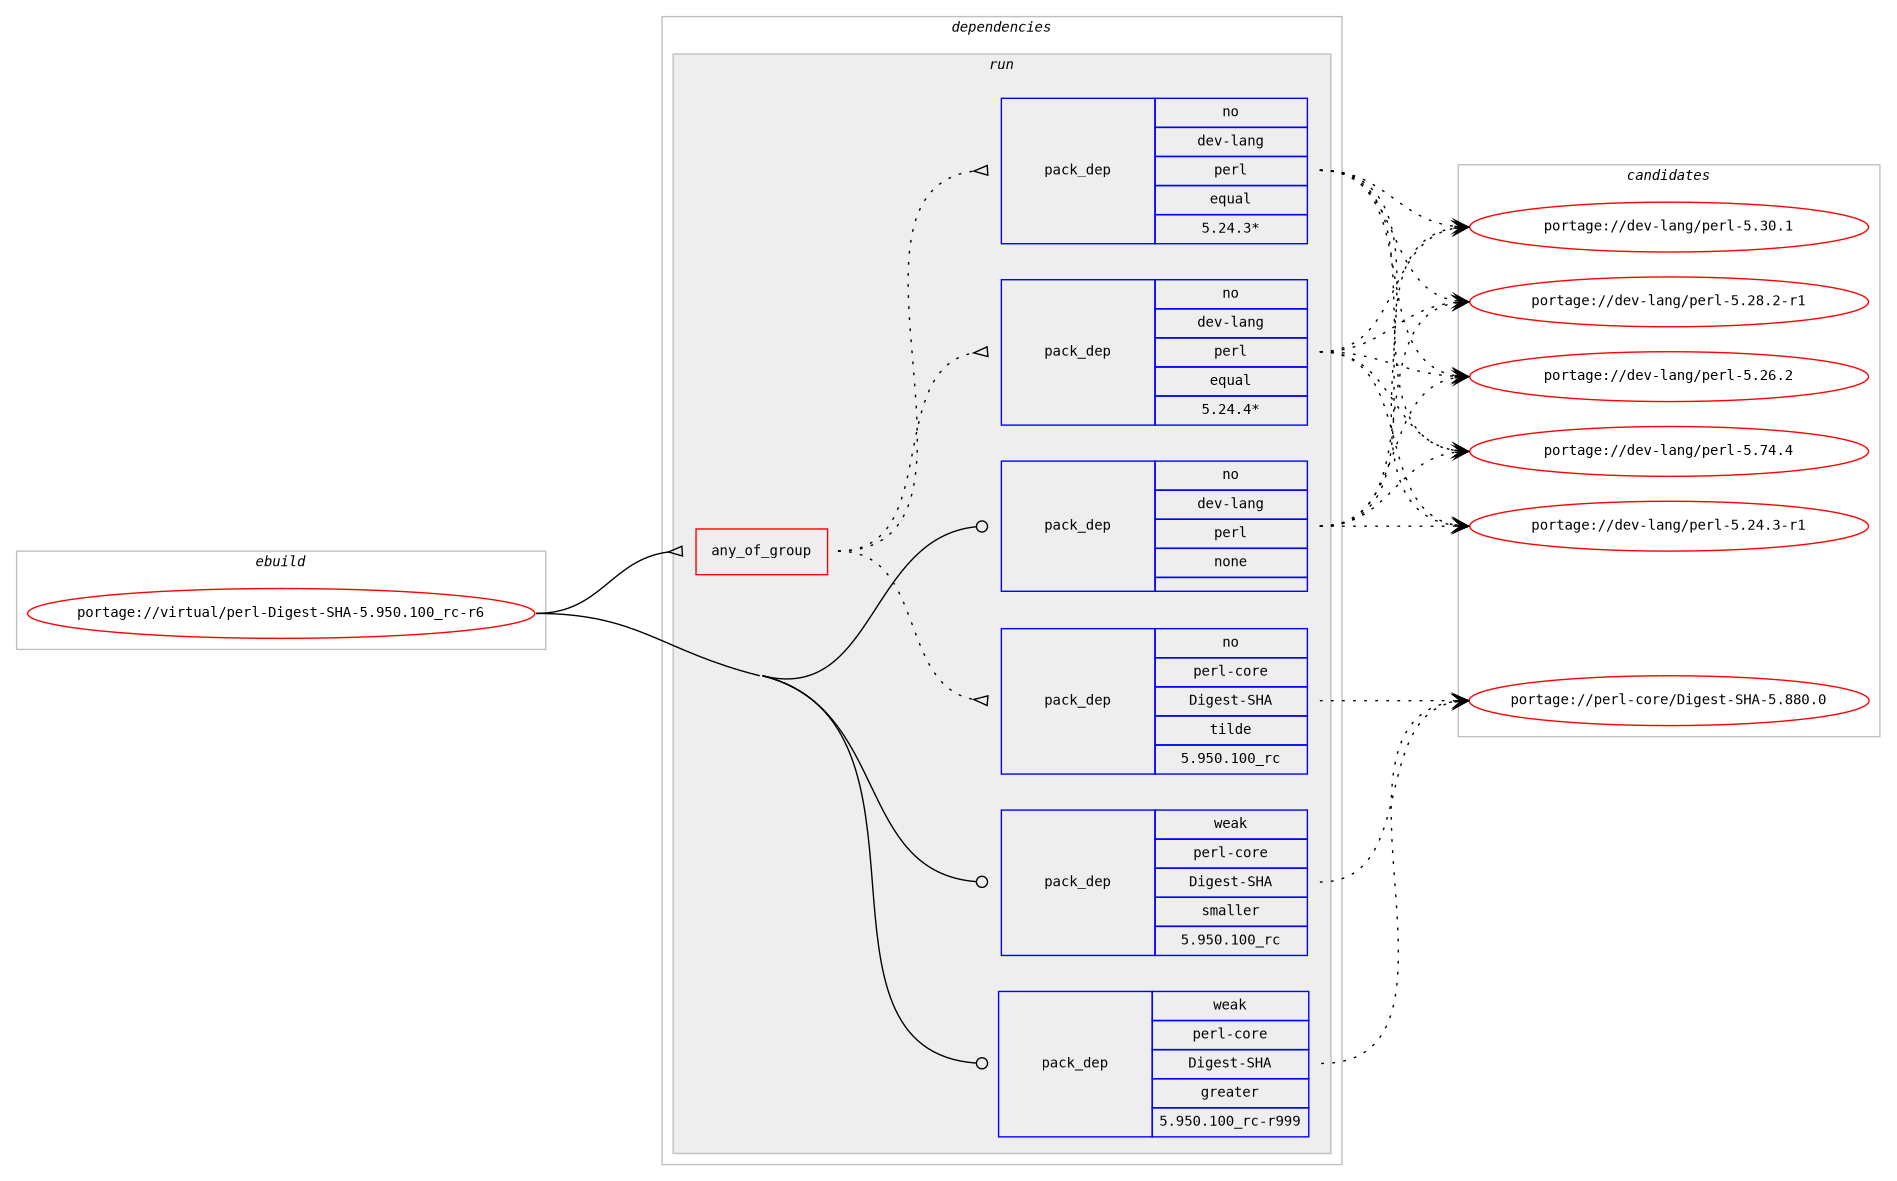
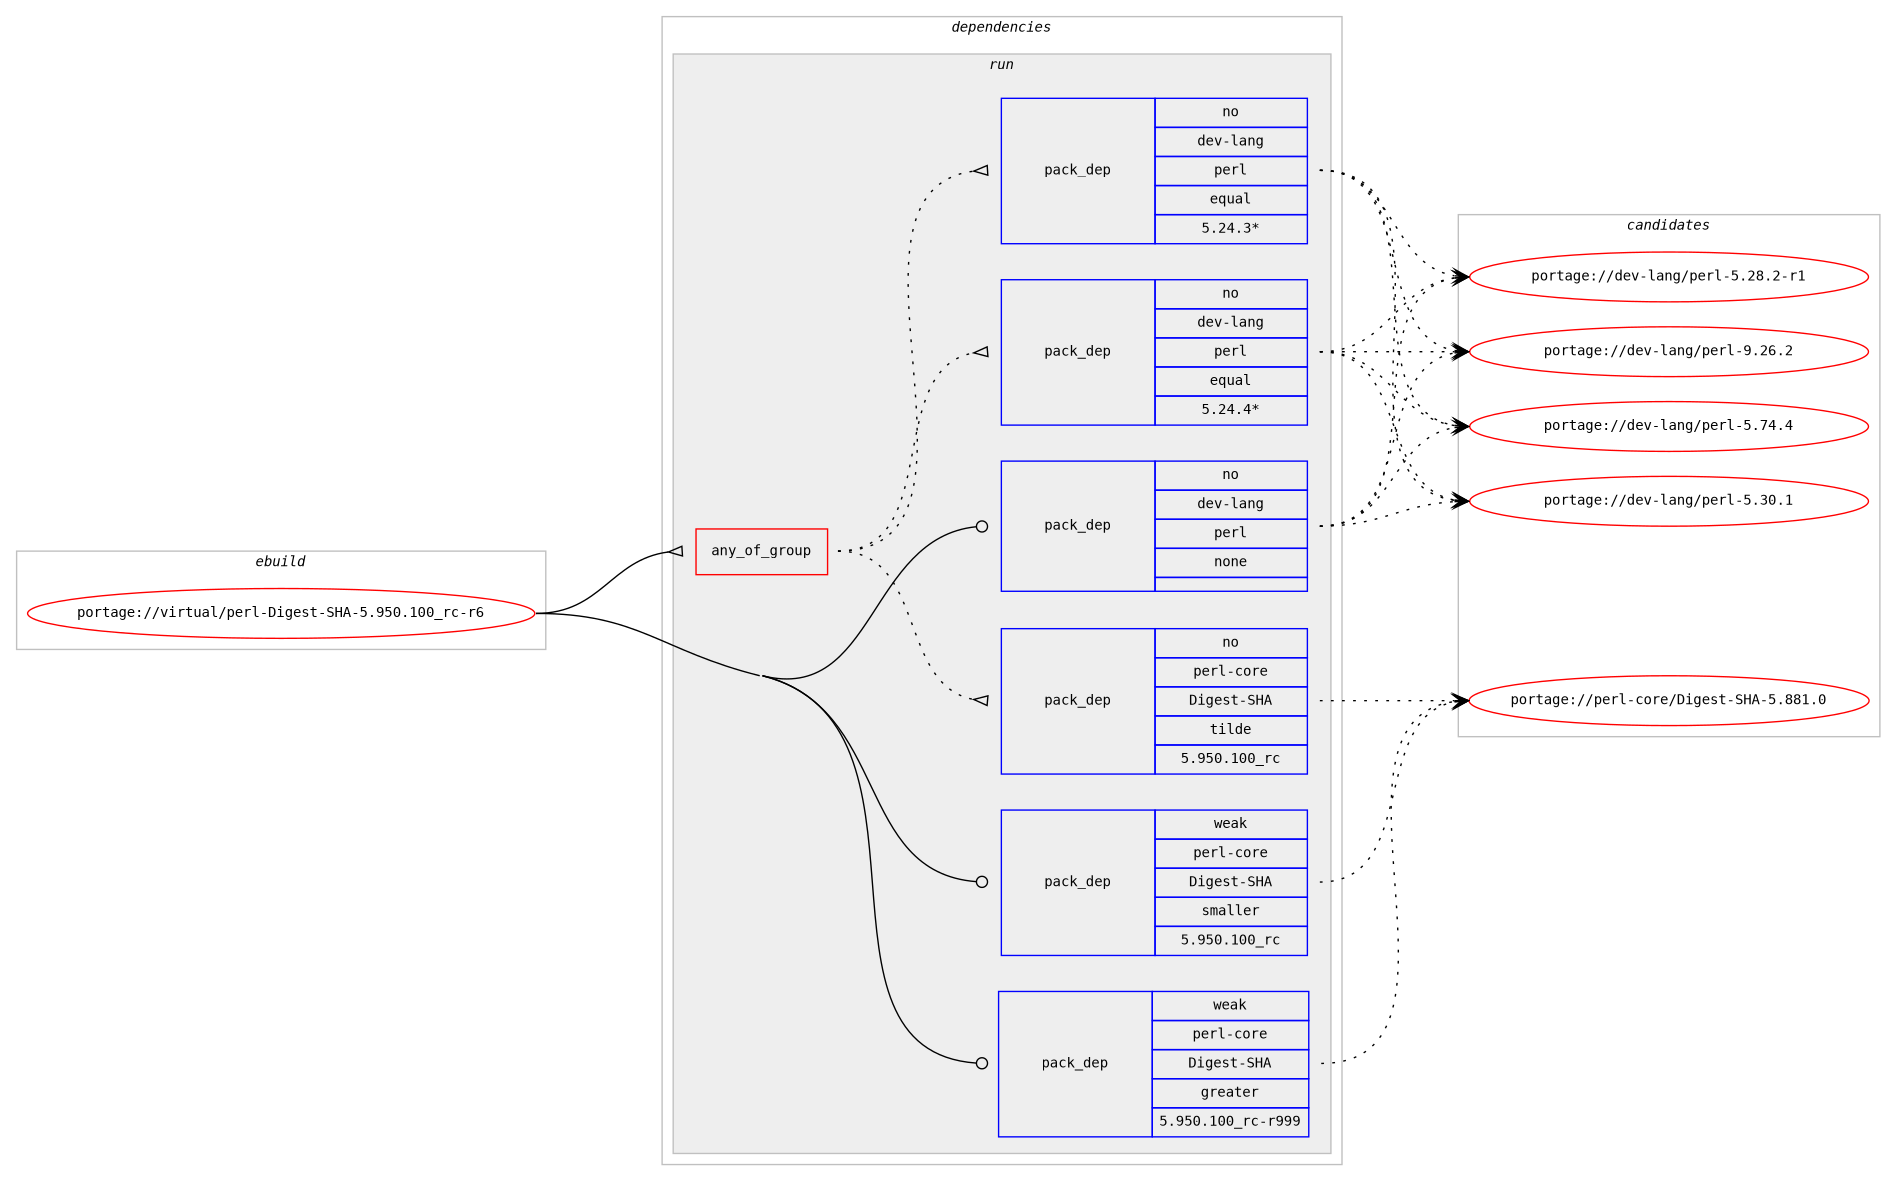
node "portage://dev-lang/perl-5.26.2": label "portage://dev-lang/perl-5.26.2" -> "portage://dev-lang/perl-9.26.2"
node "portage://dev-lang/perl-5.24.3-r1": removed
node "portage://perl-core/Digest-SHA-5.880.0": label "portage://perl-core/Digest-SHA-5.880.0" -> "portage://perl-core/Digest-SHA-5.881.0"
